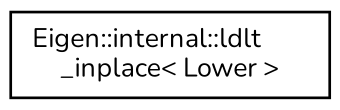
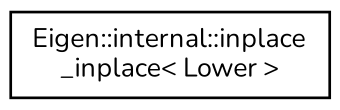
node "Eigen::internal::ldlt _inplace< Lower >": label "Eigen::internal::ldlt _inplace< Lower >" -> "Eigen::internal::inplace _inplace< Lower >"
